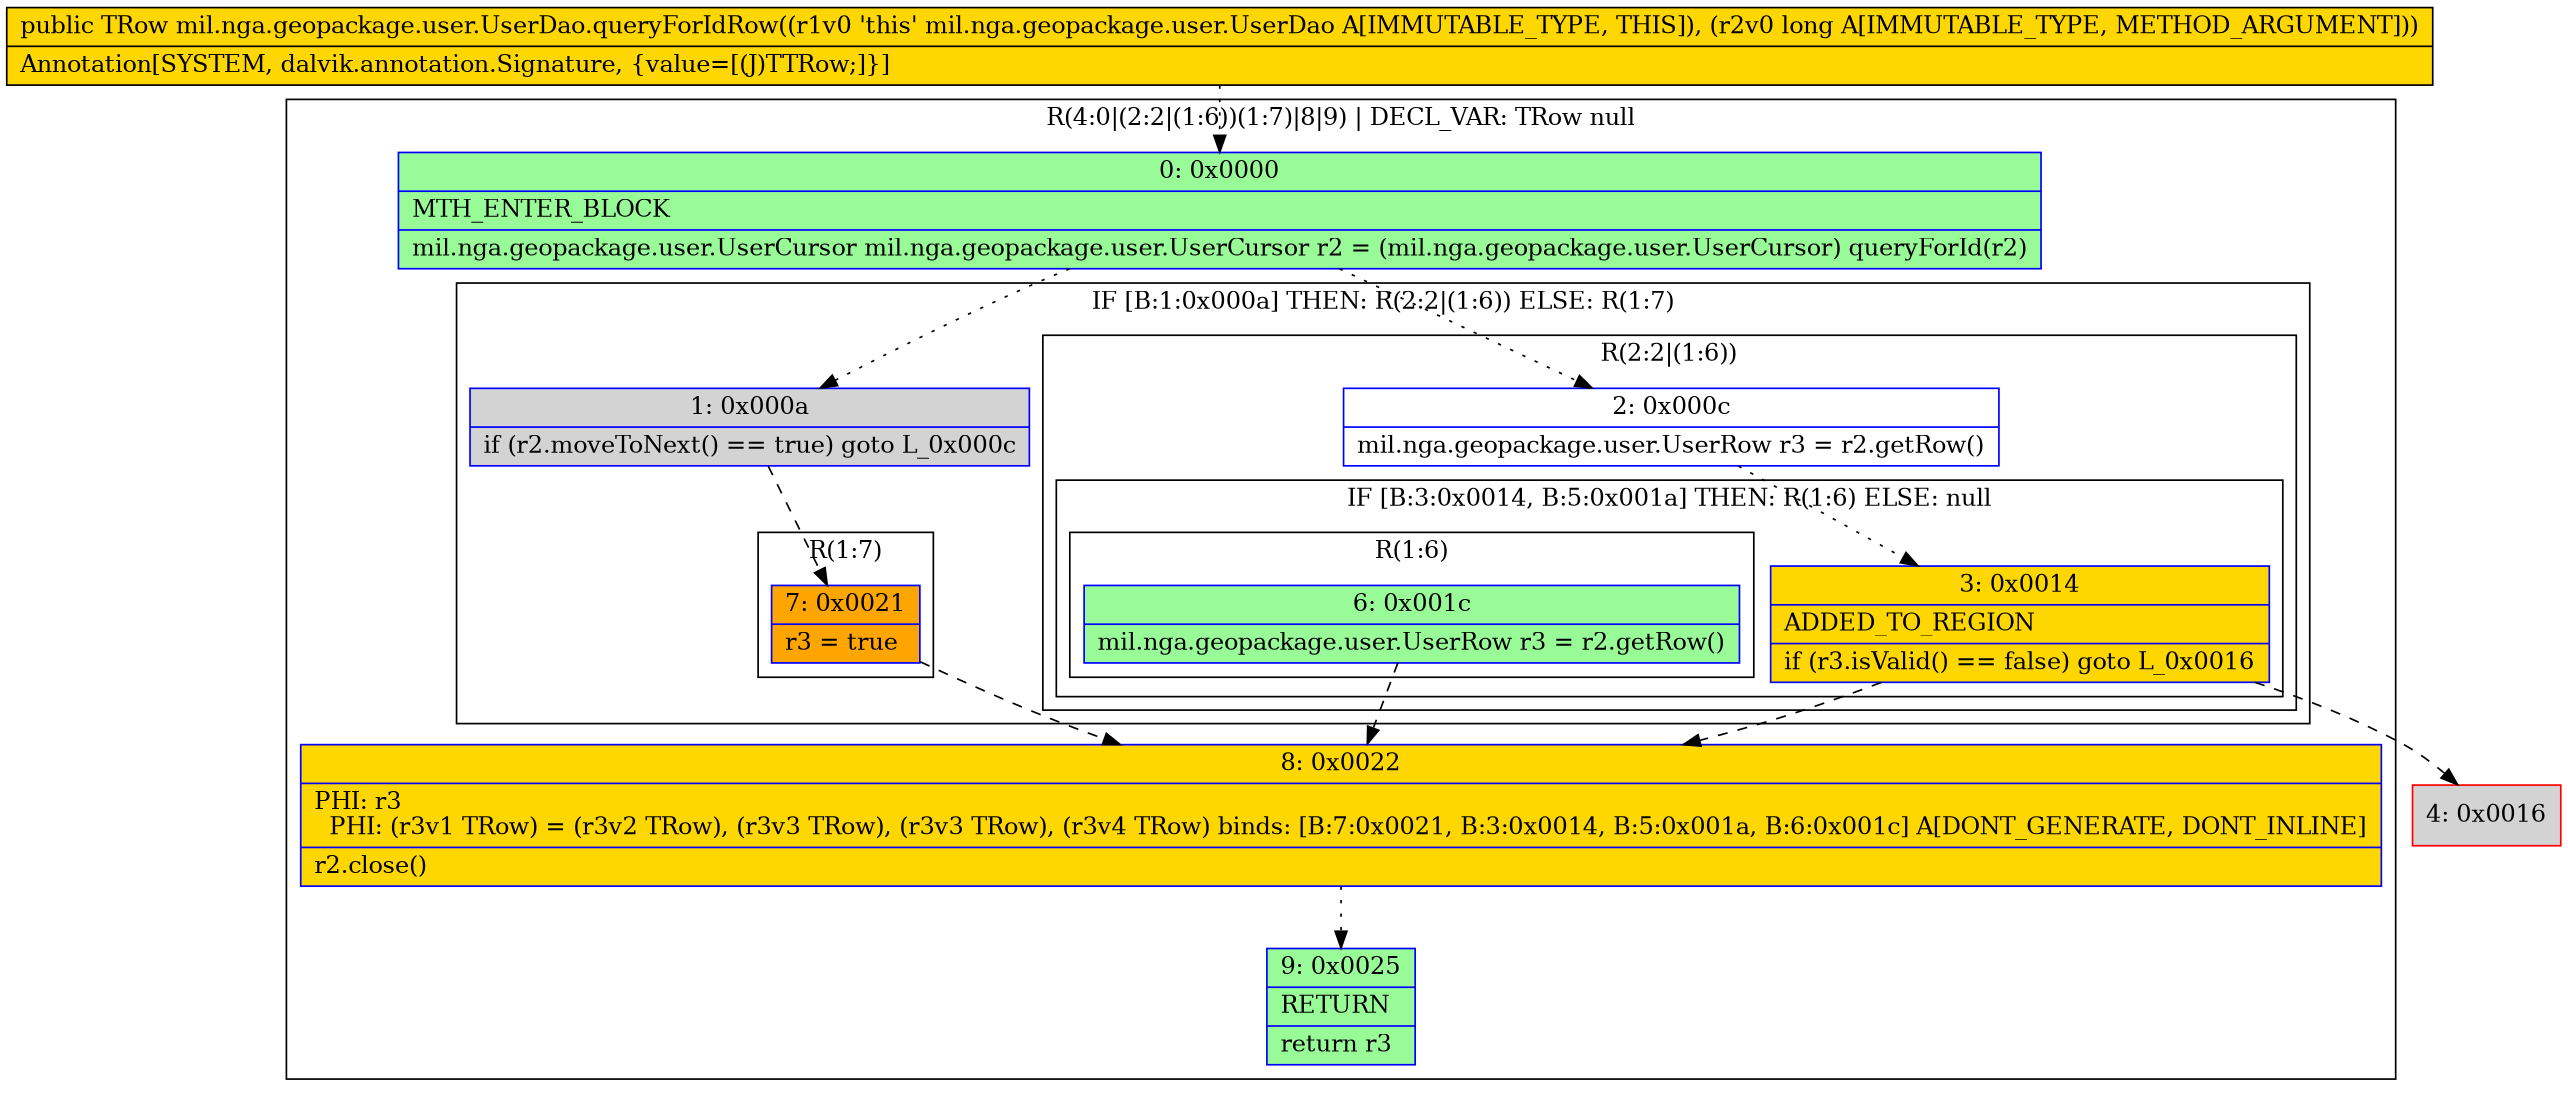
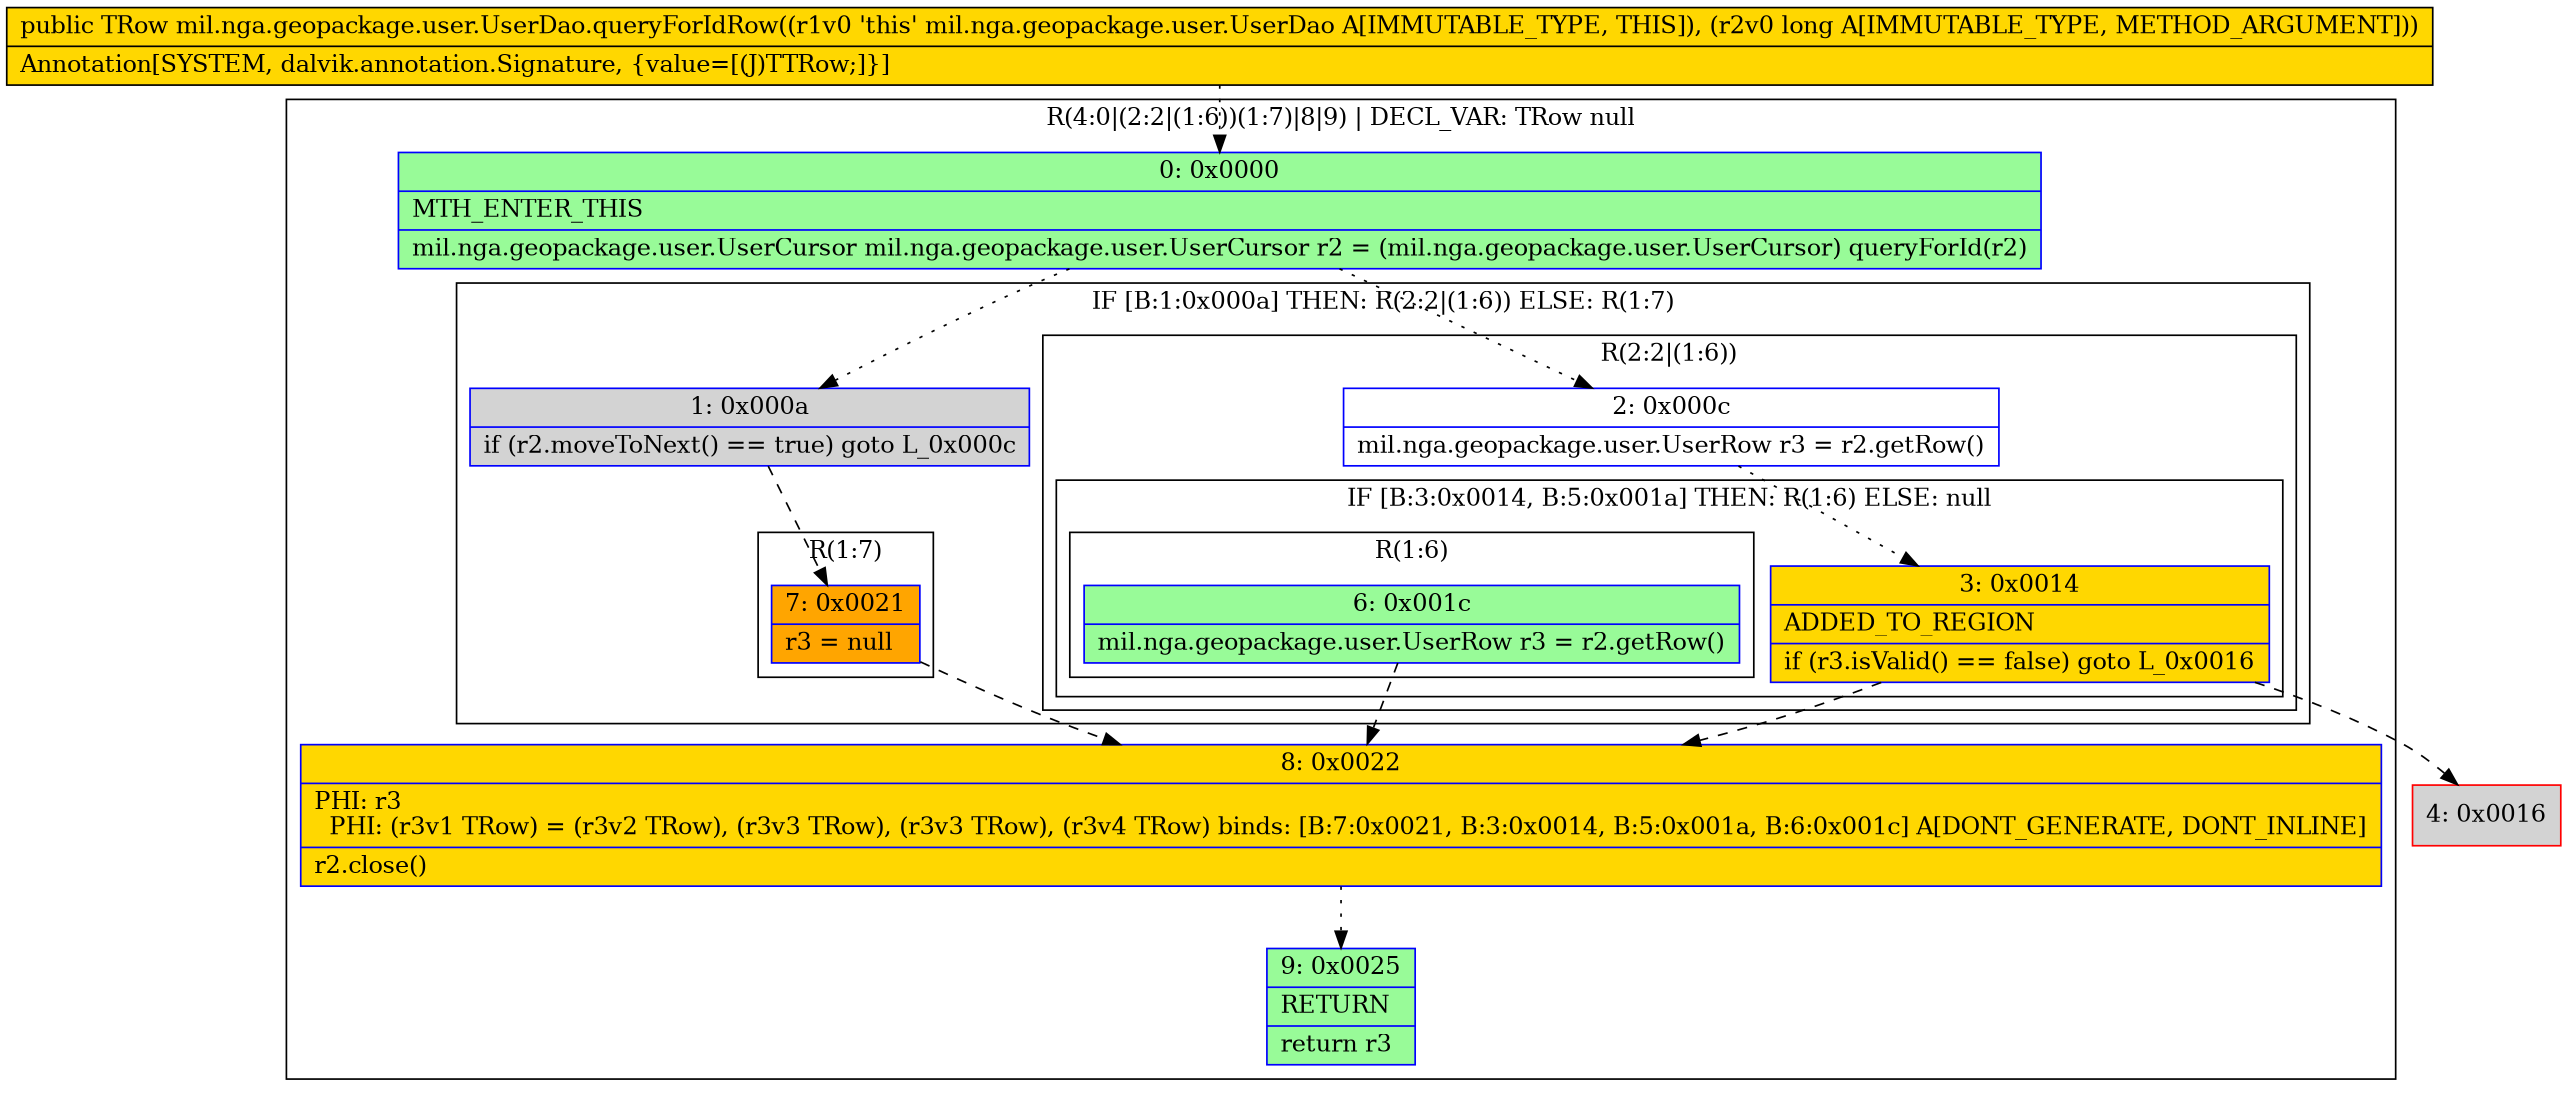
node "0: 0x0000": text "MTH_ENTER_BLOCK" -> "MTH_ENTER_THIS"
node "7: 0x0021": text "r3 = true" -> "r3 = null"
